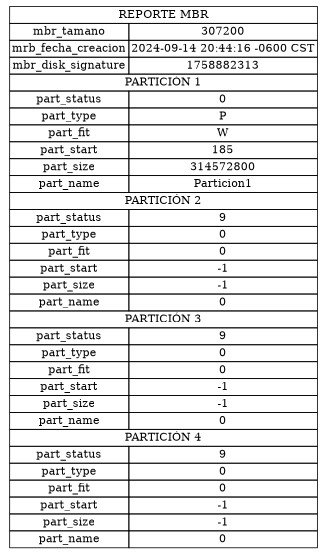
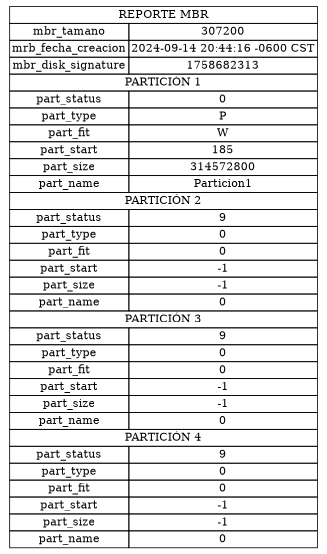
node "REPORTE MBR": text "1758882313" -> "1758682313"
